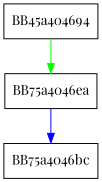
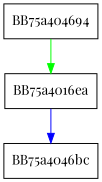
node "BB45a404694": label "BB45a404694" -> "BB75a404694"
node "BB75a4046ea": label "BB75a4046ea" -> "BB75a4016ea"
